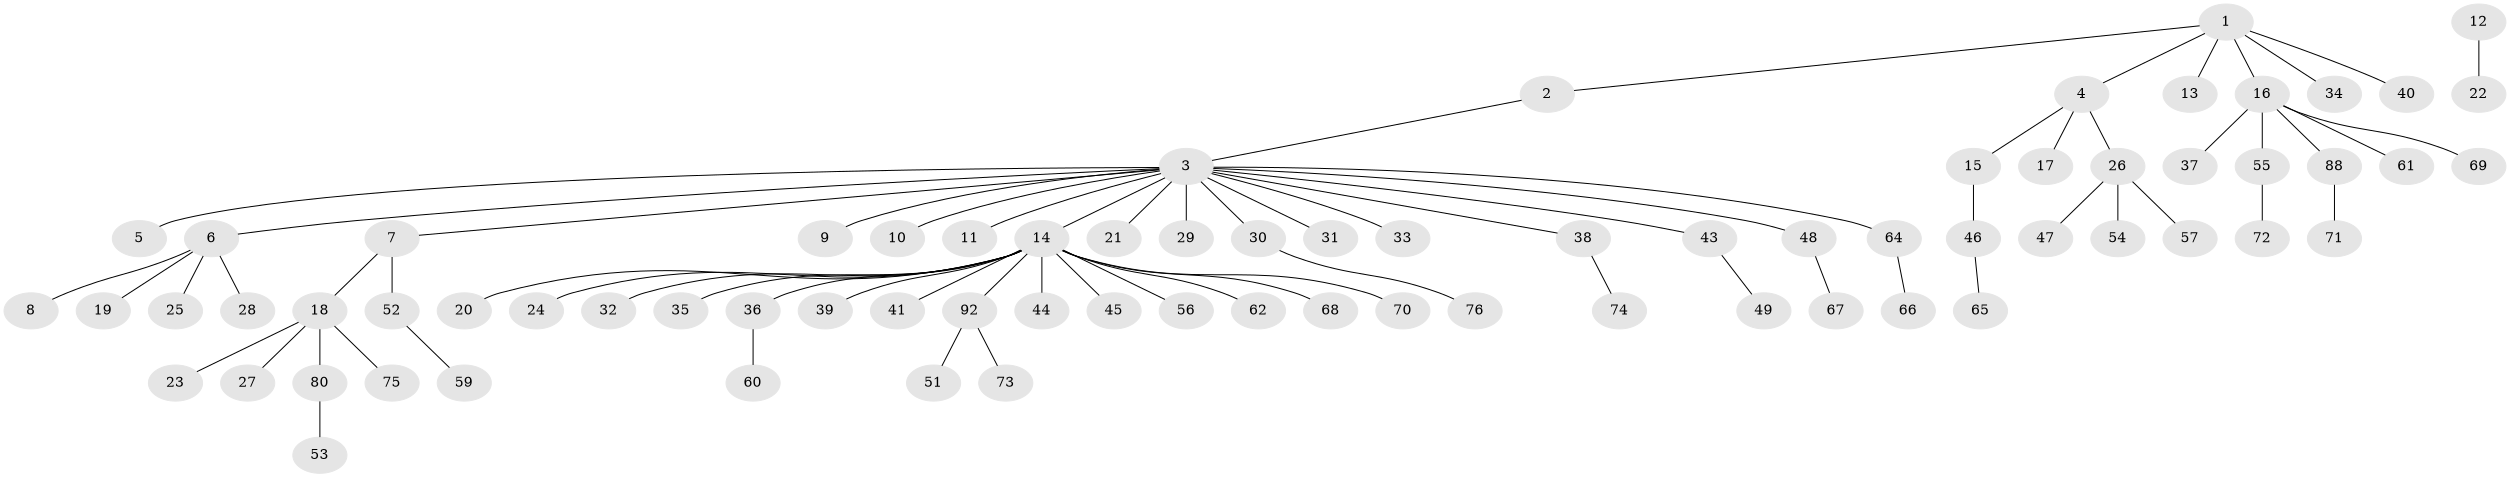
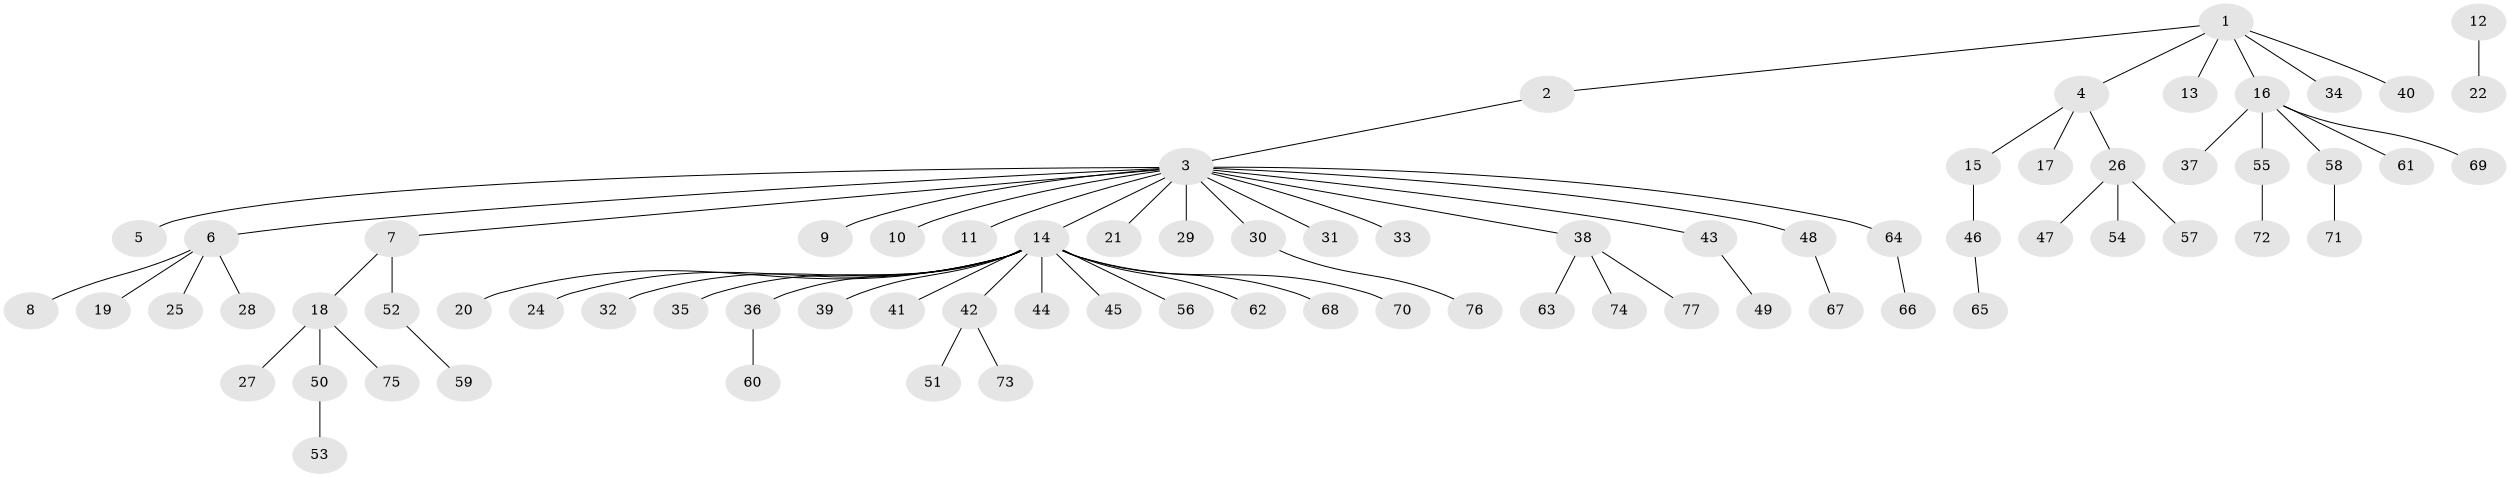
node "88": label "88" -> "58"
node "92": label "92" -> "42"
node "63": added
node "77": added
node "23": removed
node "80": label "80" -> "50"
